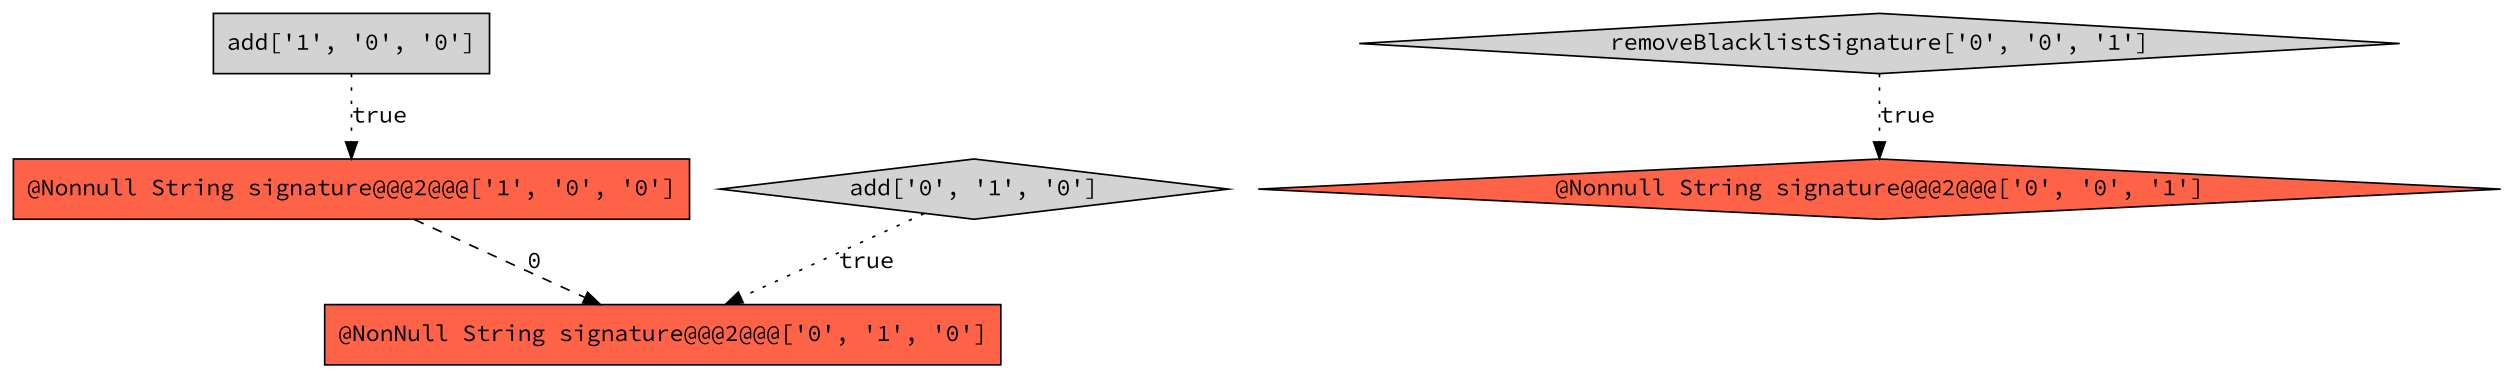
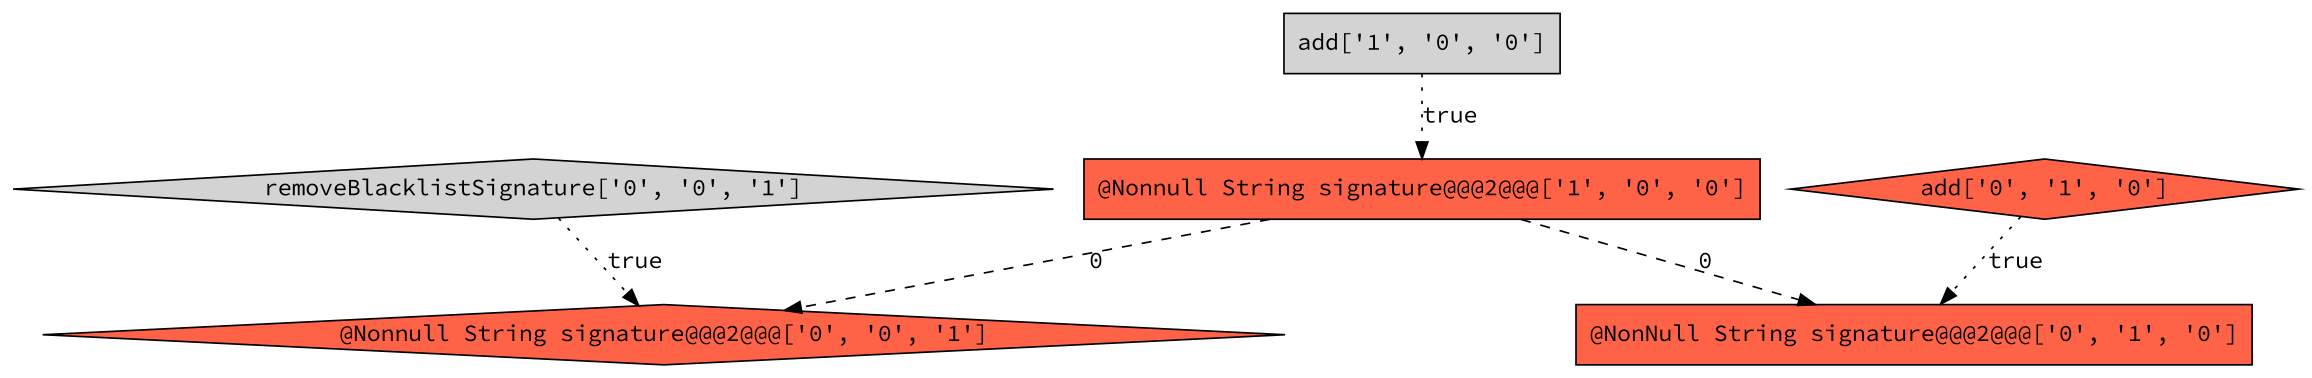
node "add['0', '1', '0']": fillcolor lightgray -> tomato
edge "@Nonnull String signature@@@2@@@['1', '0', '0']" -> "@Nonnull String signature@@@2@@@['0', '0', '1']": added, label "0"
